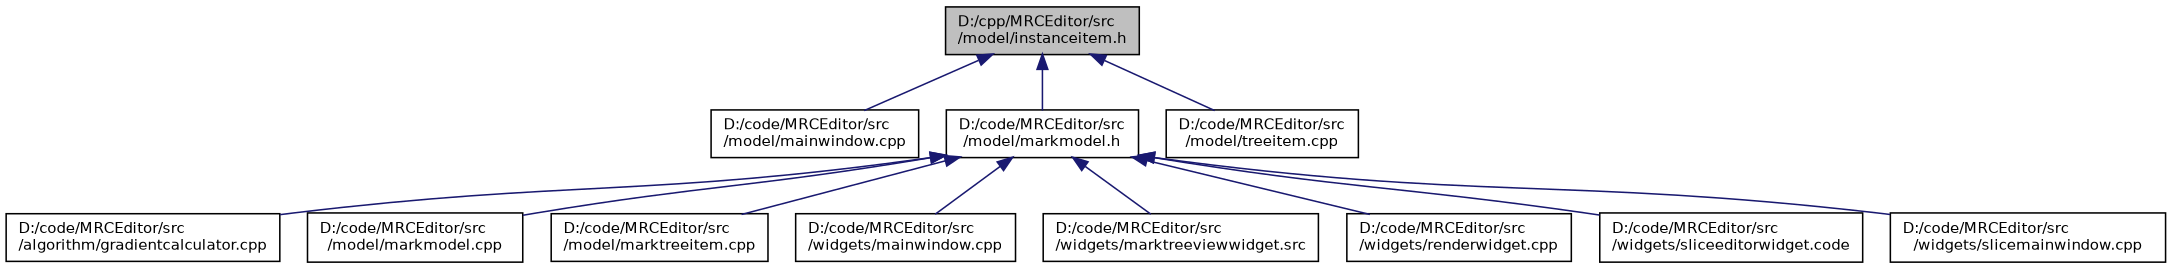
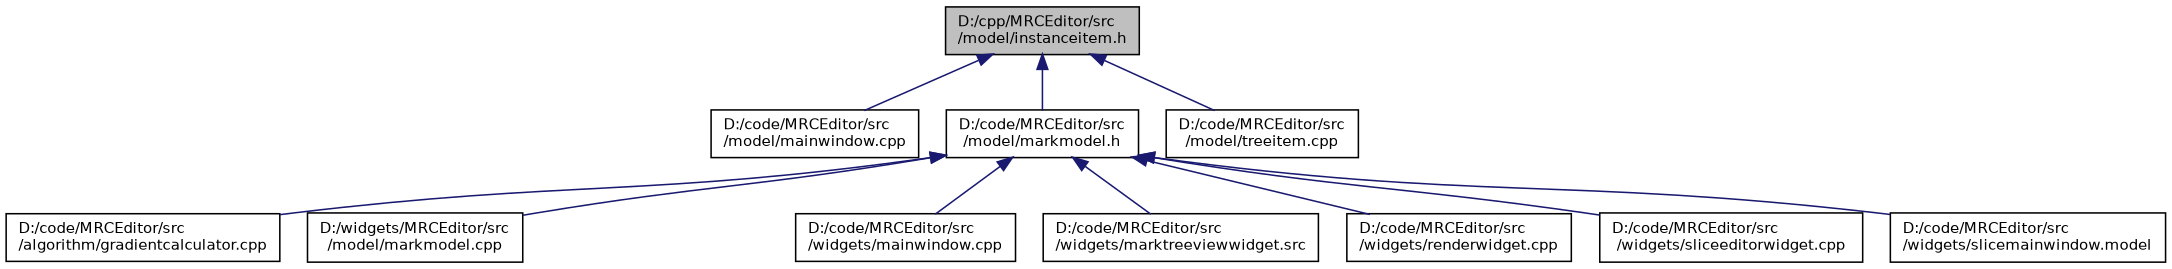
node "D:/code/MRCEditor/src /model/markmodel.cpp": label "D:/code/MRCEditor/src /model/markmodel.cpp" -> "D:/widgets/MRCEditor/src /model/markmodel.cpp"
node "D:/code/MRCEditor/src /model/marktreeitem.cpp": removed
node "D:/code/MRCEditor/src /widgets/sliceeditorwidget.code": label "D:/code/MRCEditor/src /widgets/sliceeditorwidget.code" -> "D:/code/MRCEditor/src /widgets/sliceeditorwidget.cpp"
node "D:/code/MRCEditor/src /widgets/slicemainwindow.cpp": label "D:/code/MRCEditor/src /widgets/slicemainwindow.cpp" -> "D:/code/MRCEditor/src /widgets/slicemainwindow.model"
